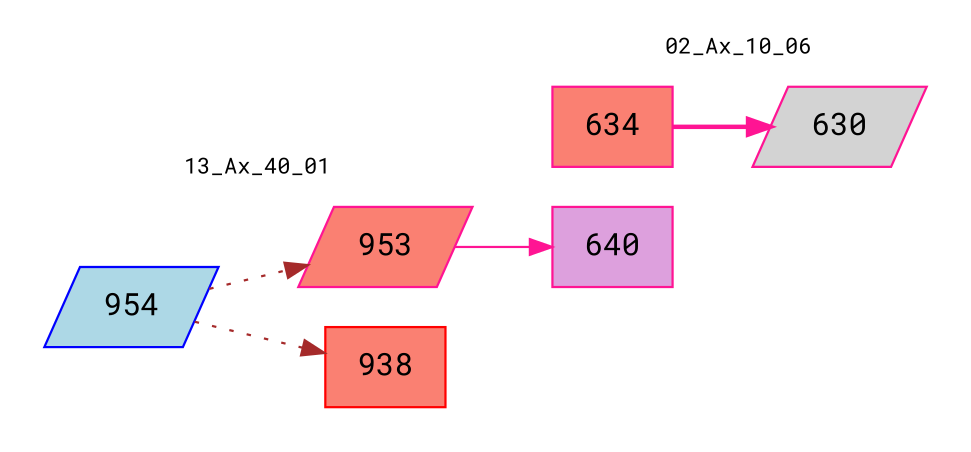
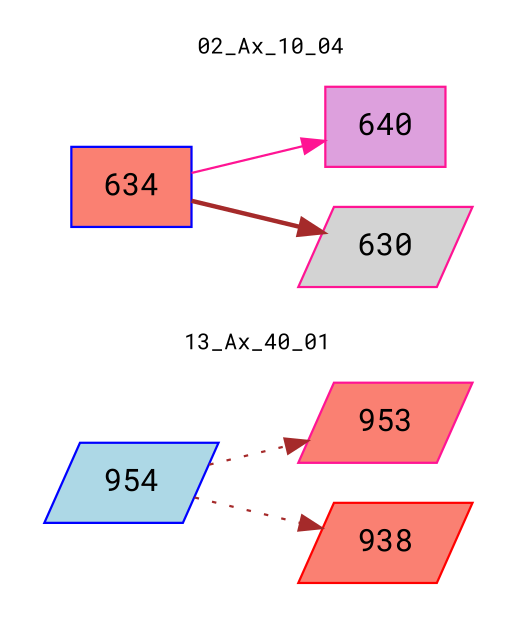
cluster "02_Ax_10_06": label "02_Ax_10_06" -> "02_Ax_10_04"
node "634": color deeppink -> blue
edge "634" -> "630": color deeppink -> brown
edge "953" -> "640": now "634" -> "640"
node "938": shape box -> parallelogram
